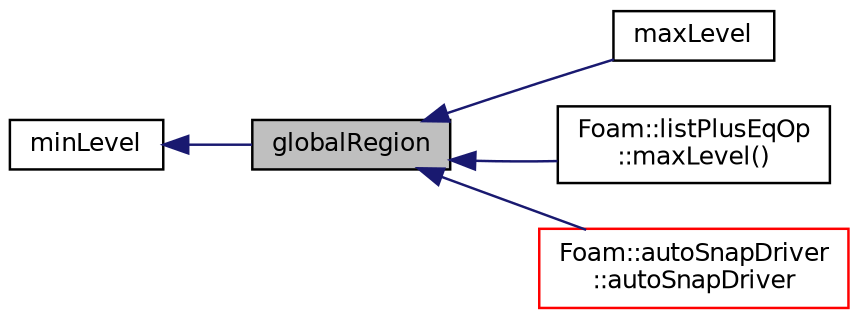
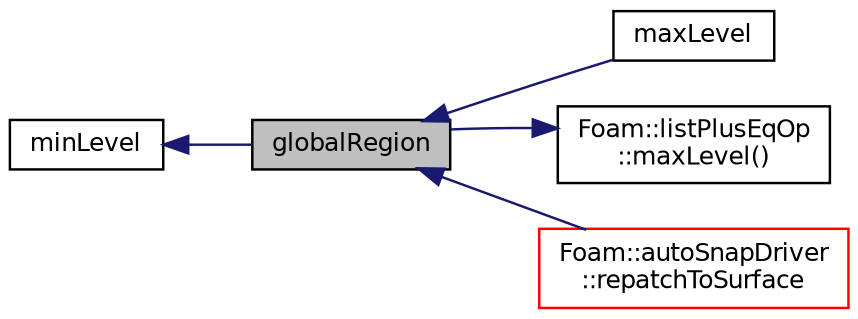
edge "Foam::listPlusEqOp ::maxLevel()" -> "globalRegion": reversed
node "Foam::autoSnapDriver ::autoSnapDriver": label "Foam::autoSnapDriver ::autoSnapDriver" -> "Foam::autoSnapDriver ::repatchToSurface"
